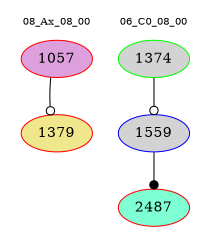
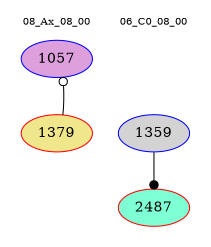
node "1057": color red -> blue
node "1374": removed
edge "1057" -> "1379": reversed
node "1559": label "1559" -> "1359"
